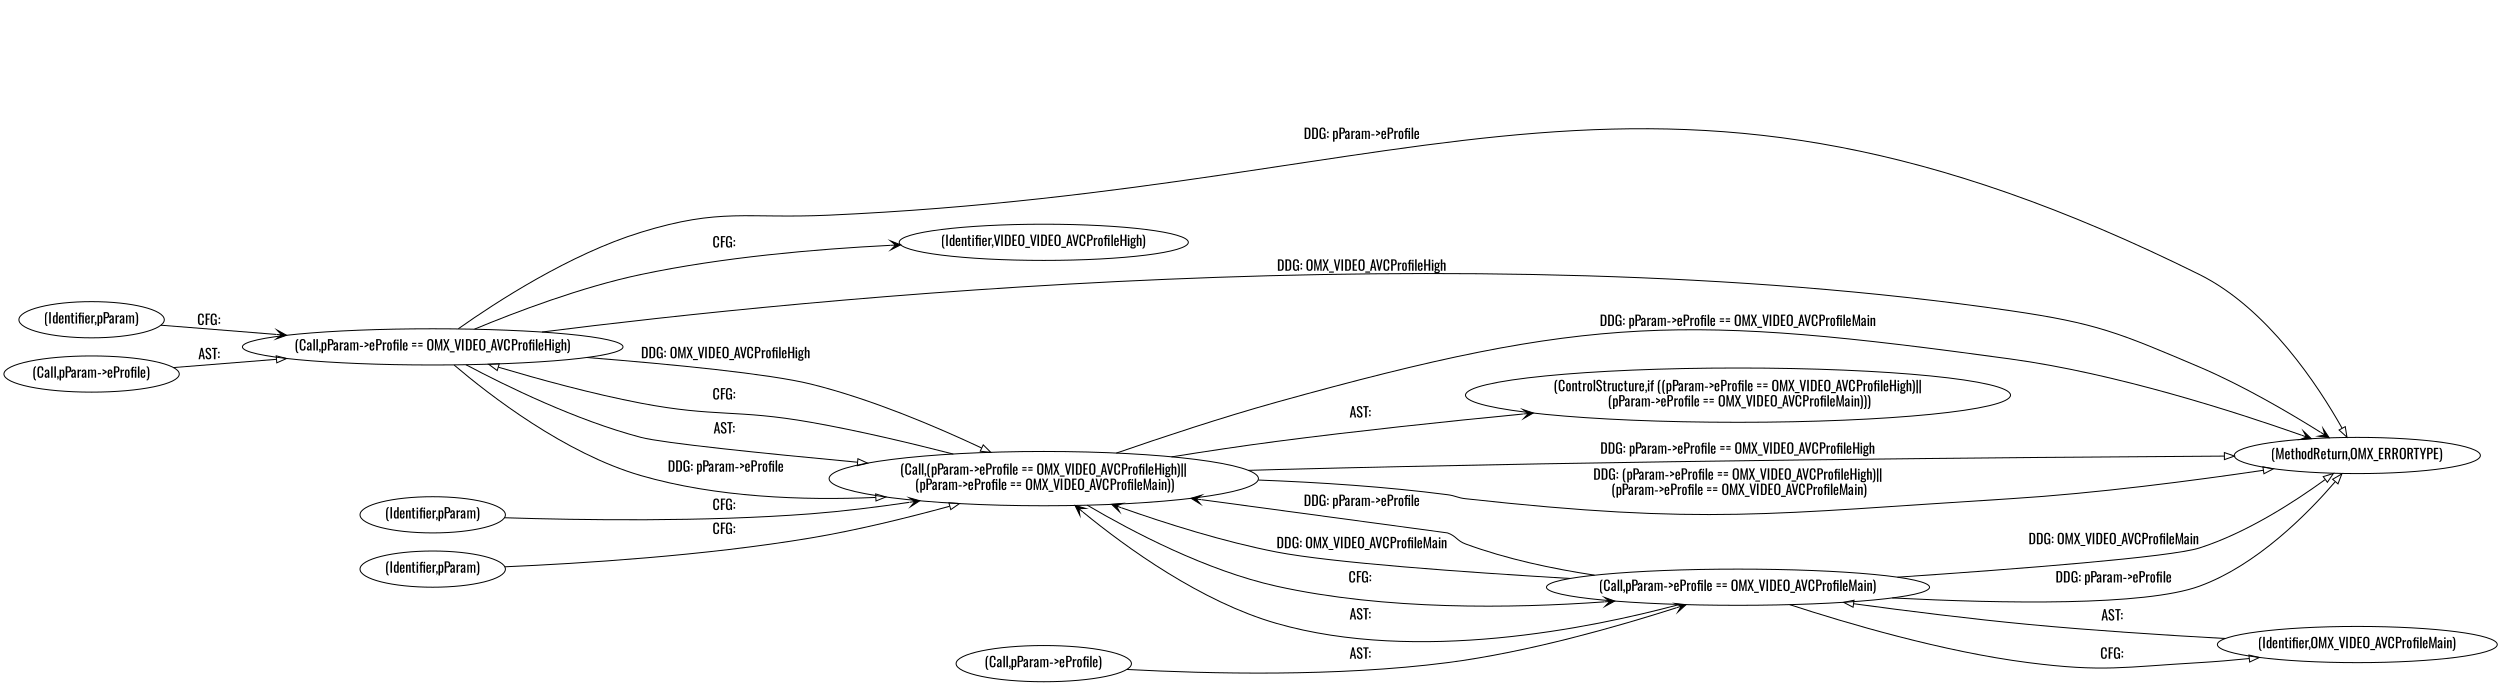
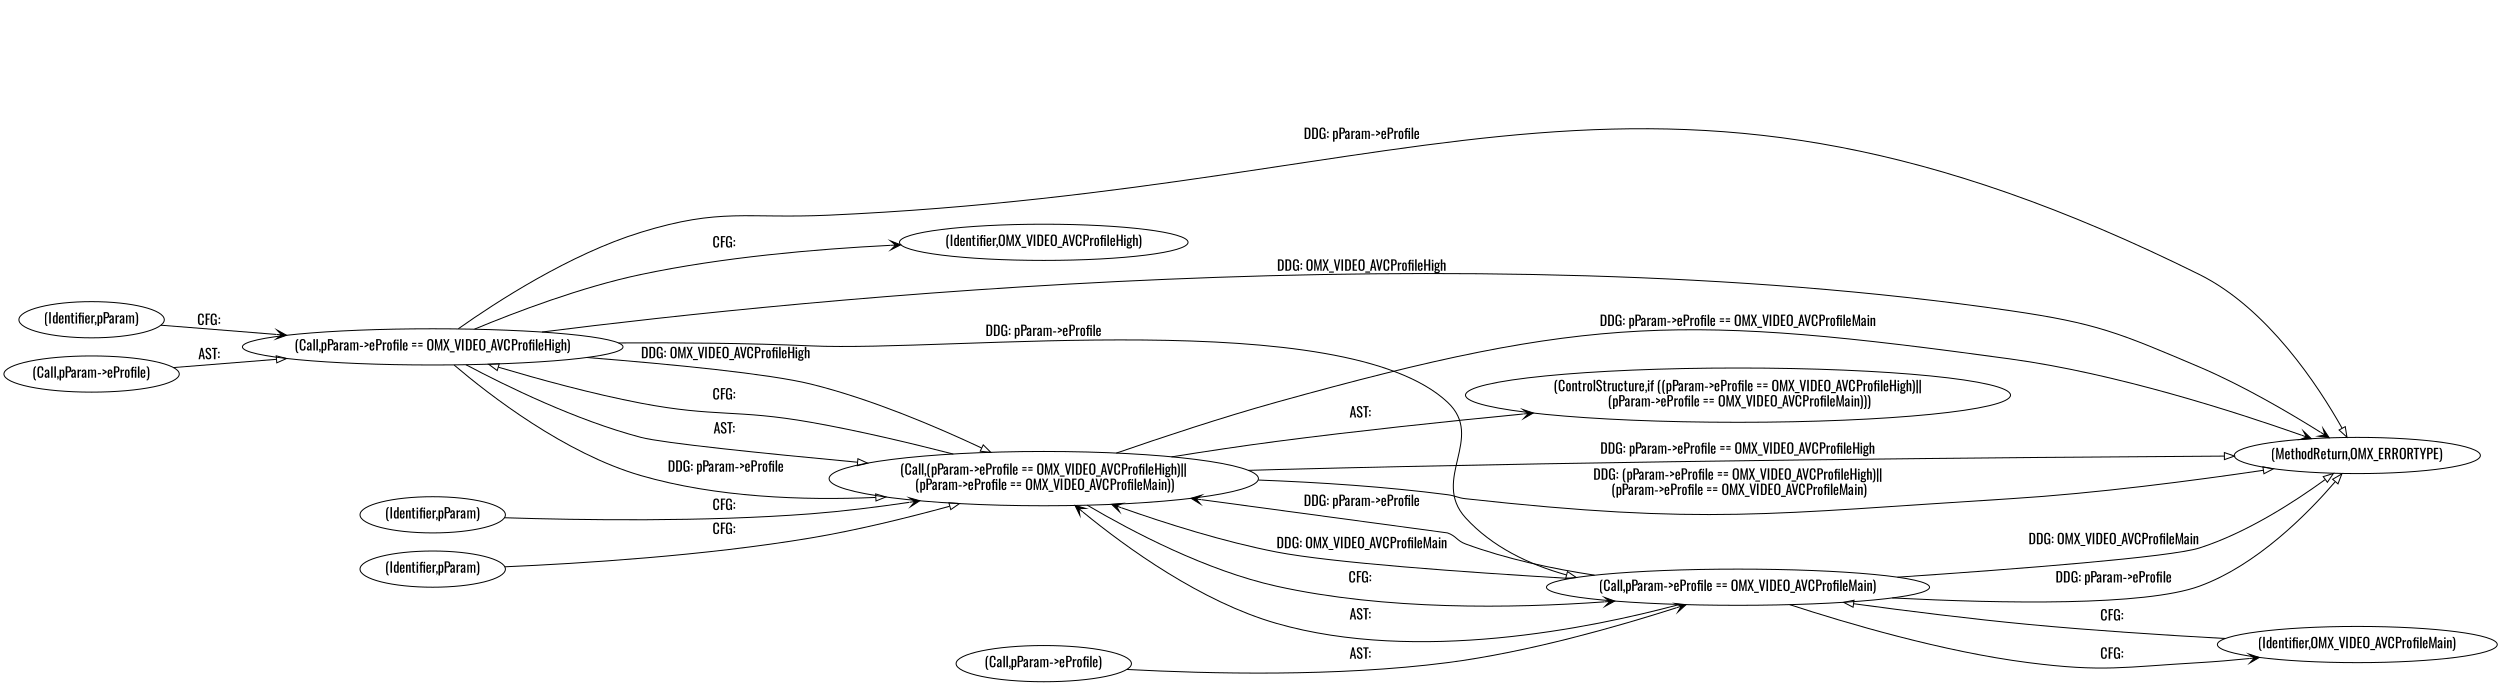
node "(Identifier,VIDEO_VIDEO_AVCProfileHigh)": label "(Identifier,VIDEO_VIDEO_AVCProfileHigh)" -> "(Identifier,OMX_VIDEO_AVCProfileHigh)"
edge "(Call,pParam->eProfile == OMX_VIDEO_AVCProfileHigh)" -> "(Call,pParam->eProfile == OMX_VIDEO_AVCProfileMain)": added, label "DDG: pParam->eProfile"
edge "(Identifier,OMX_VIDEO_AVCProfileMain)" -> "(Call,pParam->eProfile == OMX_VIDEO_AVCProfileMain)": label "AST: " -> "CFG: "
edge "(Call,pParam->eProfile == OMX_VIDEO_AVCProfileMain)" -> "(Identifier,OMX_VIDEO_AVCProfileMain)": arrowhead onormal -> vee
